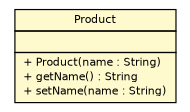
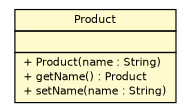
node "Product": text "+ getName() : String" -> "+ getName() : Product"
